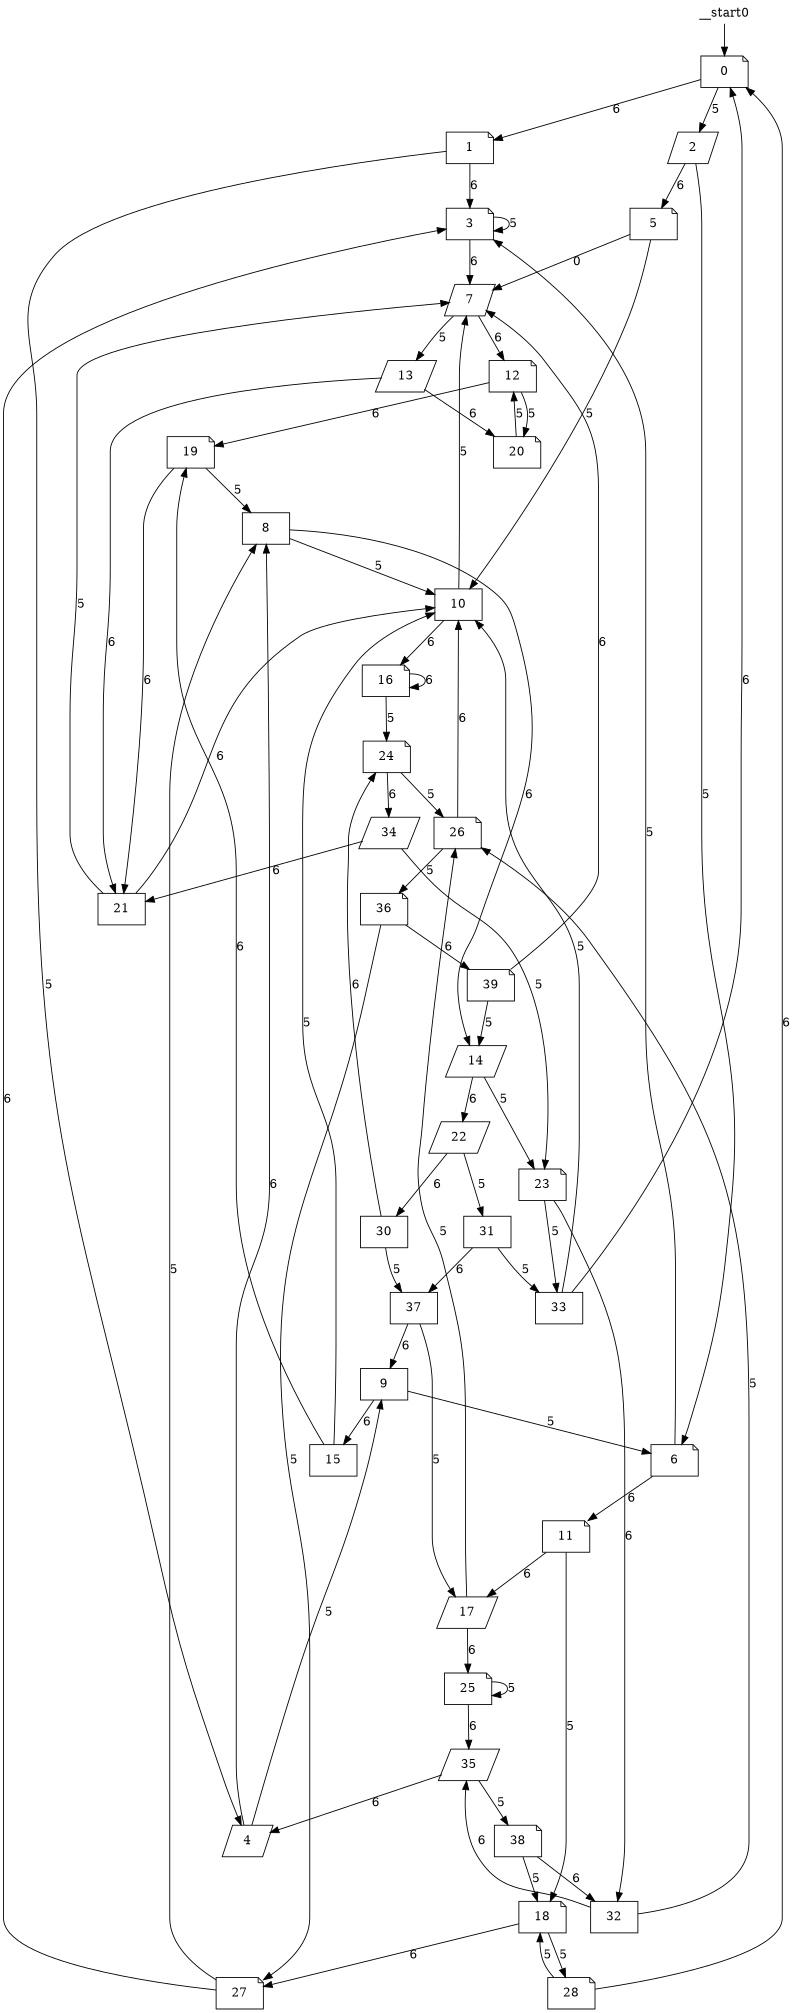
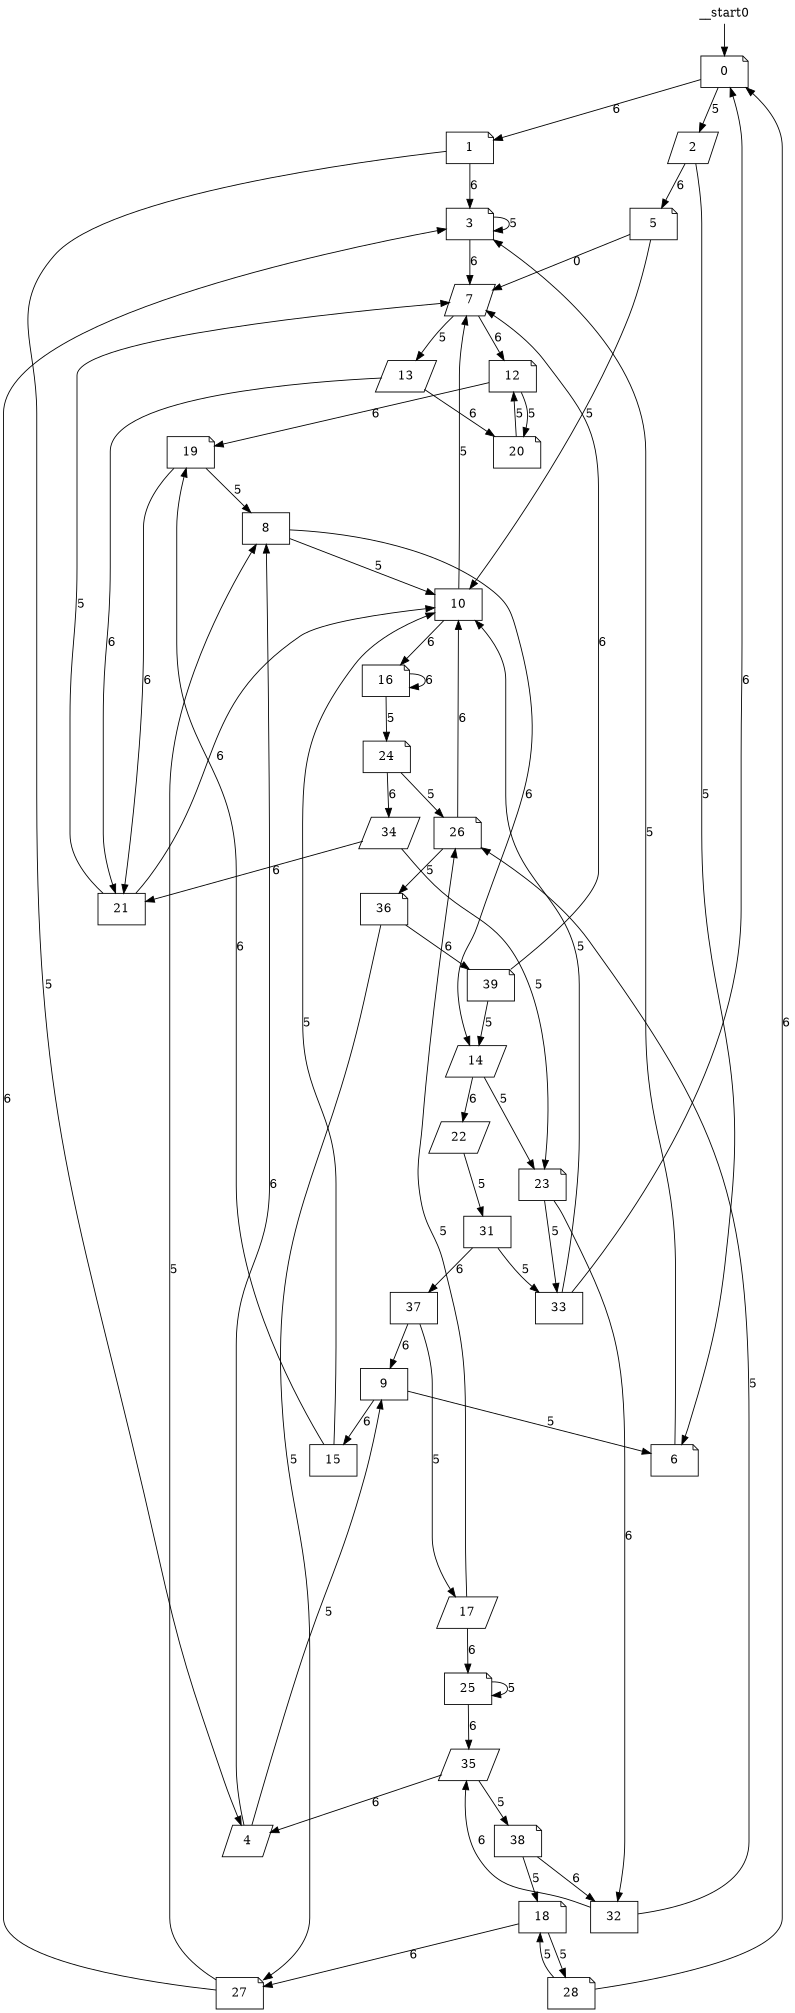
node "30": removed
node "11": removed
